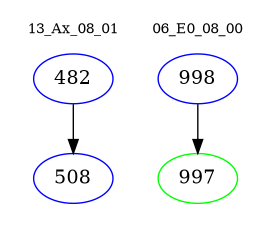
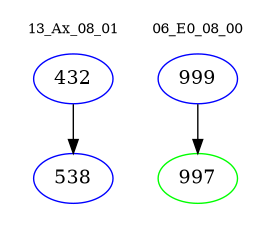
node "482": label "482" -> "432"
node "998": label "998" -> "999"
node "508": label "508" -> "538"
